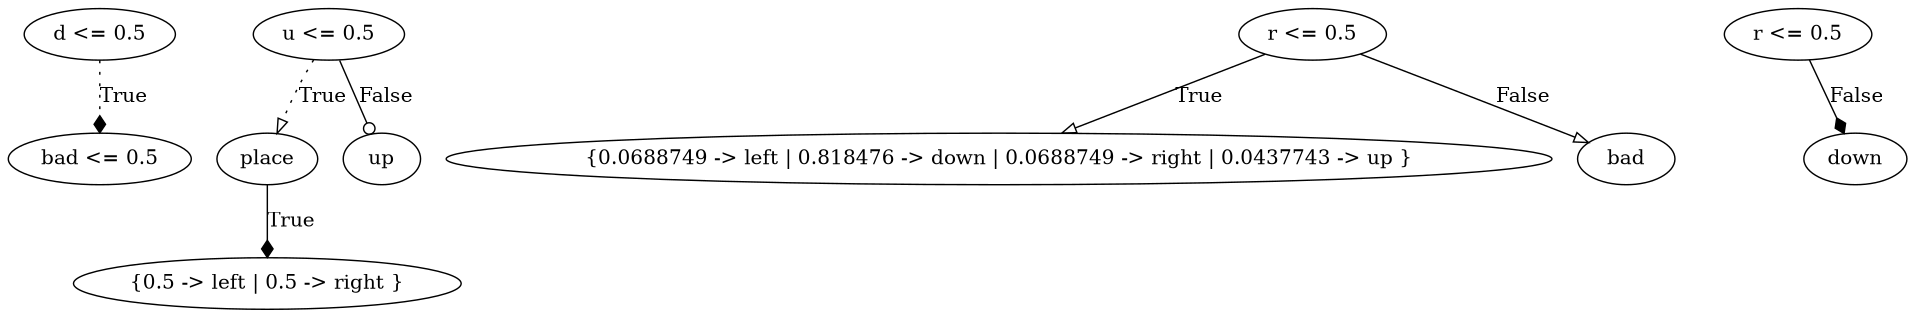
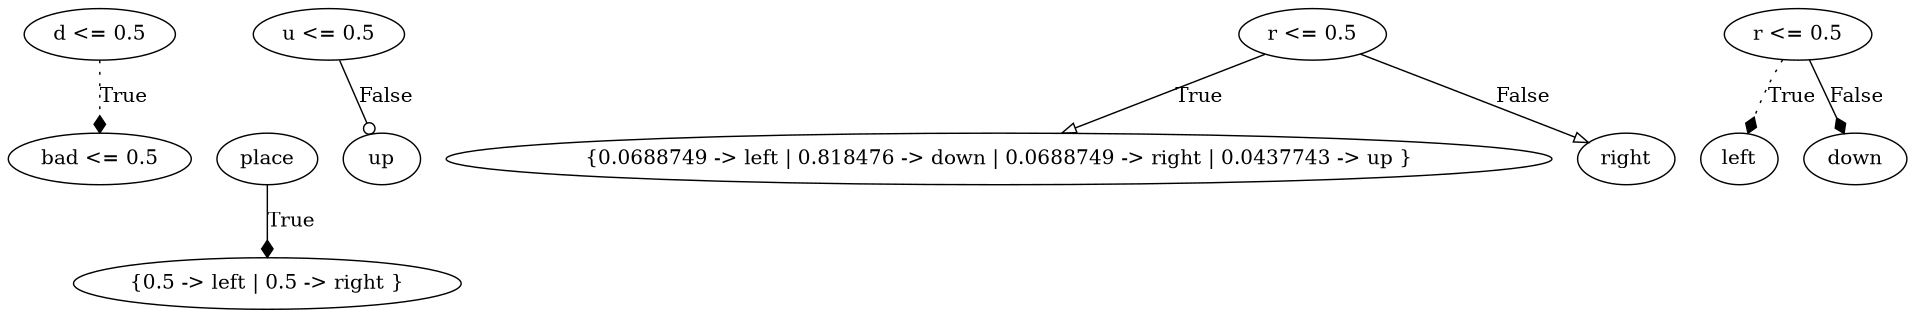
edge "u <= 0.5" -> "place": removed, label "True"
node "bad": label "bad" -> "right"
node "left": added
